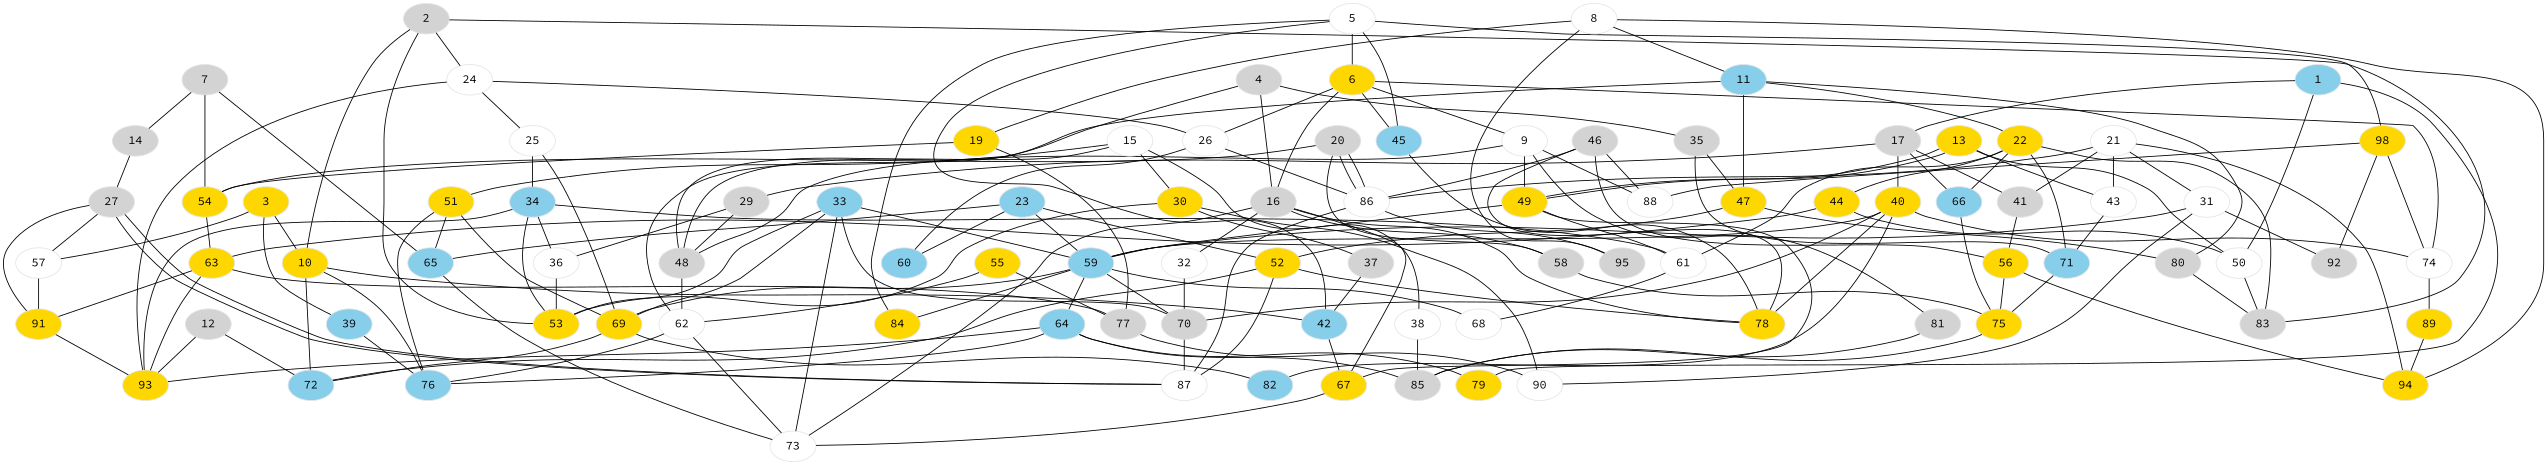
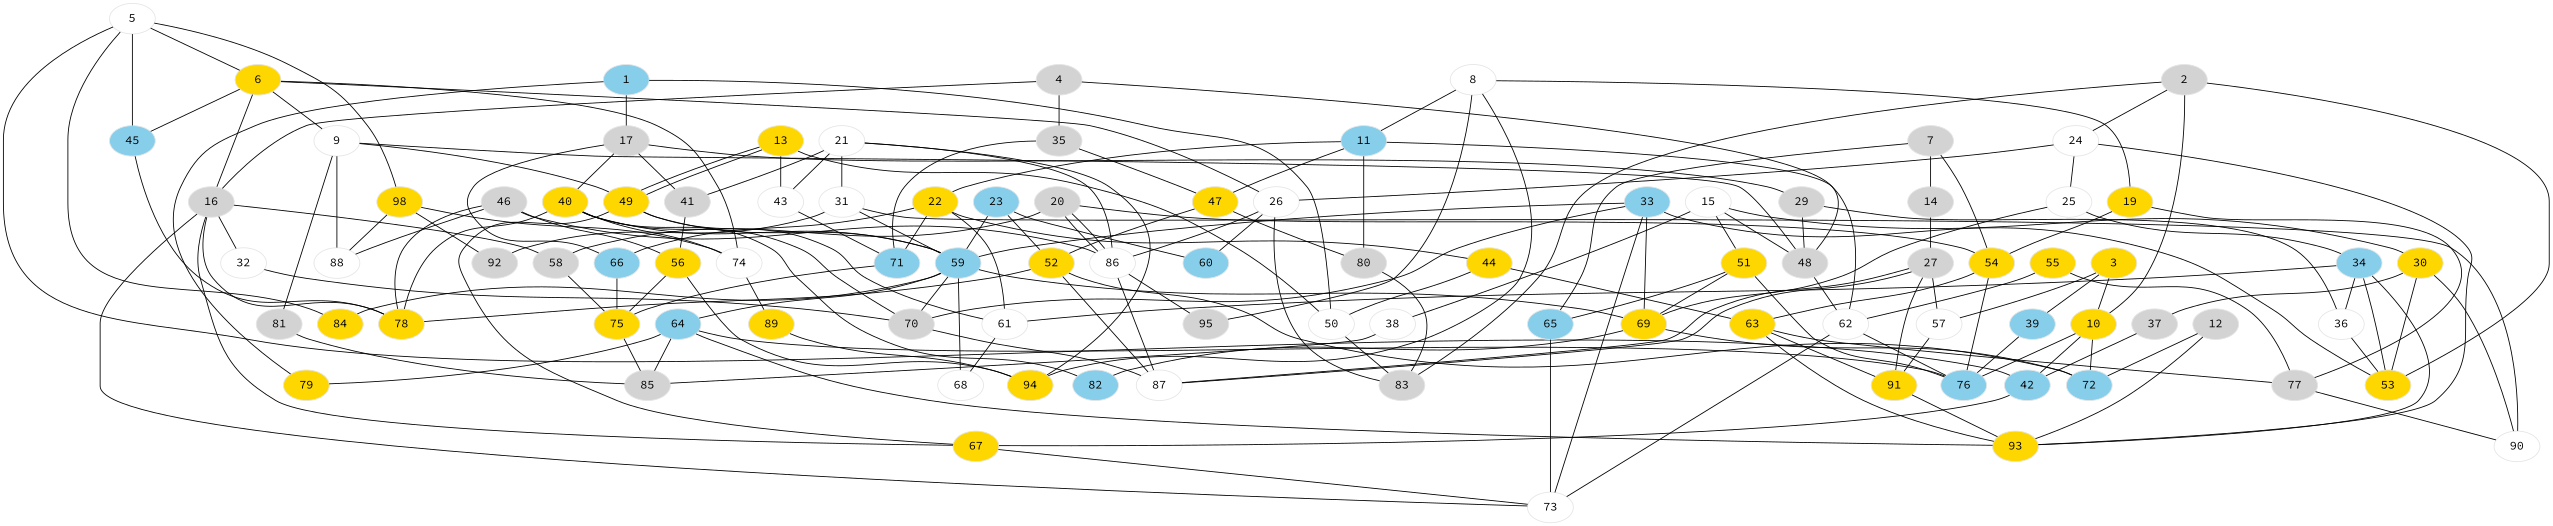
edge "22" -- "83": now "26" -- "83"
edge "23" -- "65": removed
edge "54" -- "76": added
